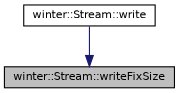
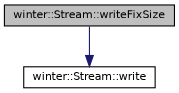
edge "winter::Stream::write" -> "winter::Stream::writeFixSize": reversed
